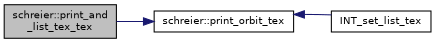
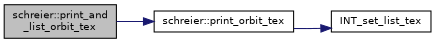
edge "INT_set_list_tex" -> "schreier::print_orbit_tex": reversed
node "schreier::print_and _list_tex_tex": label "schreier::print_and _list_tex_tex" -> "schreier::print_and _list_orbit_tex"
